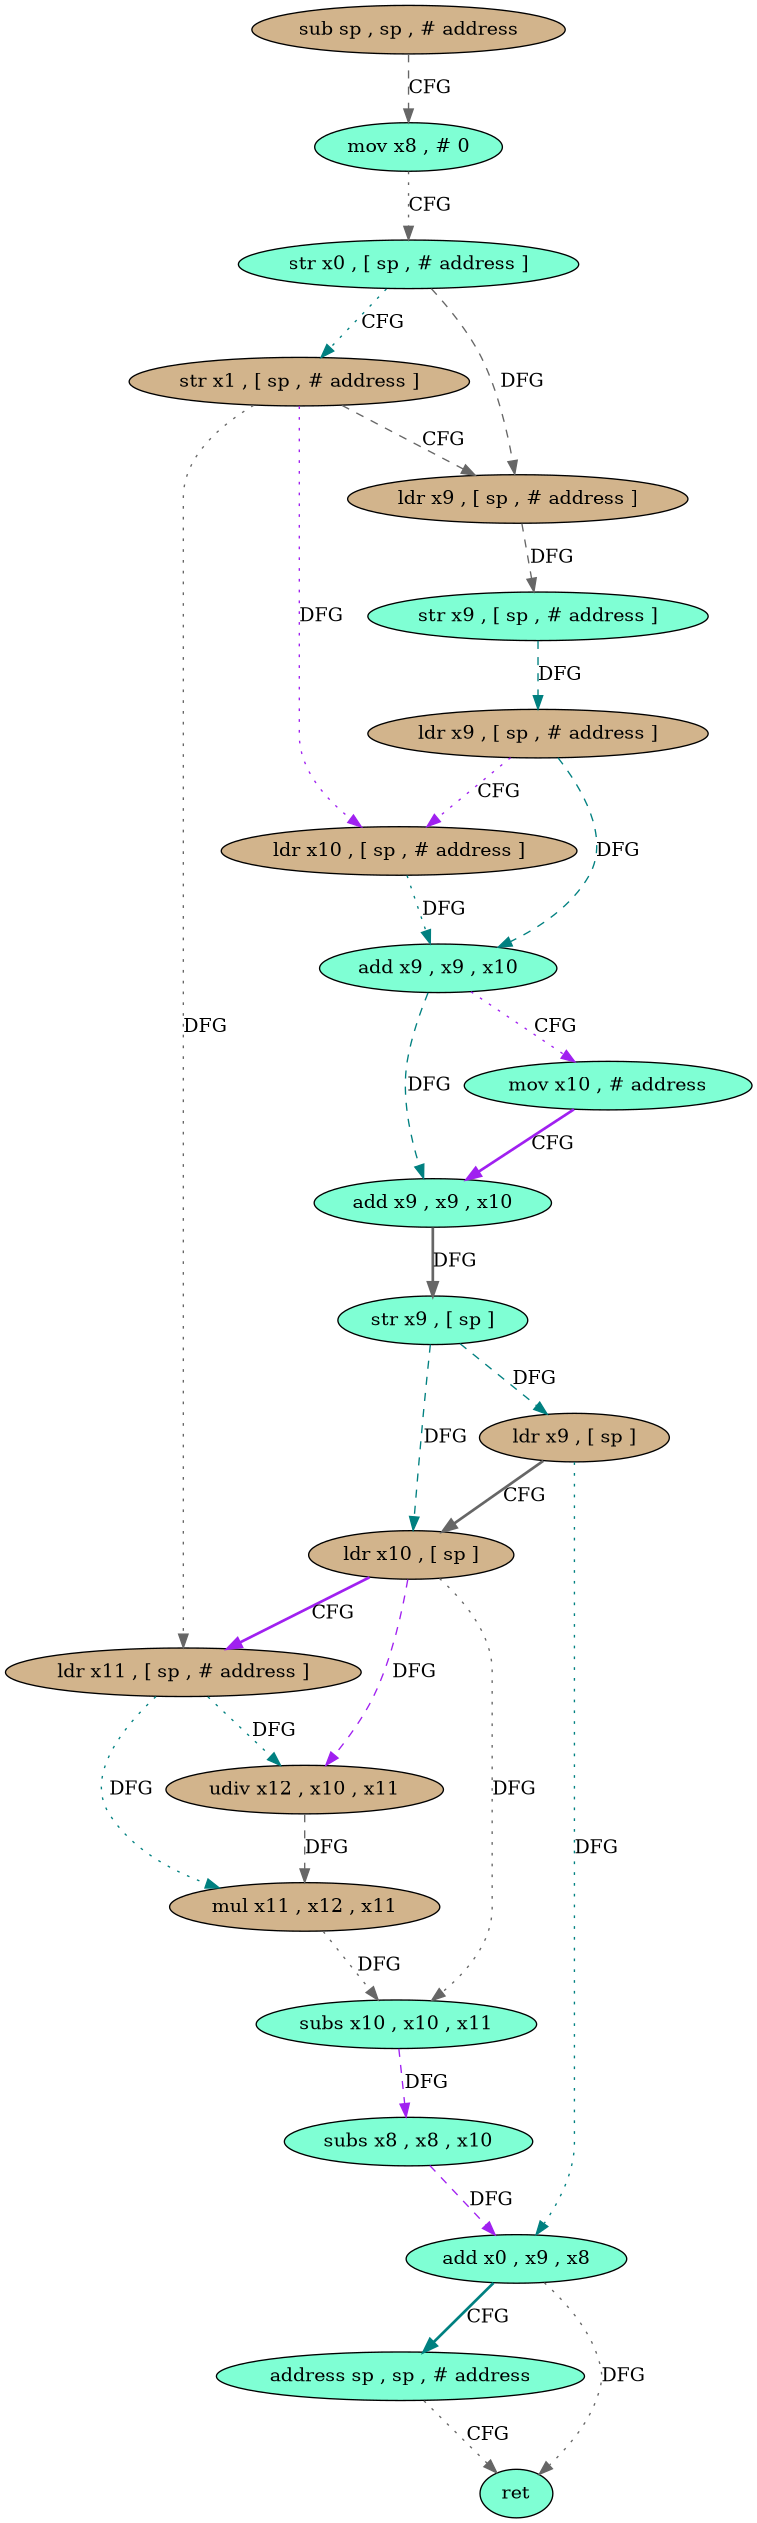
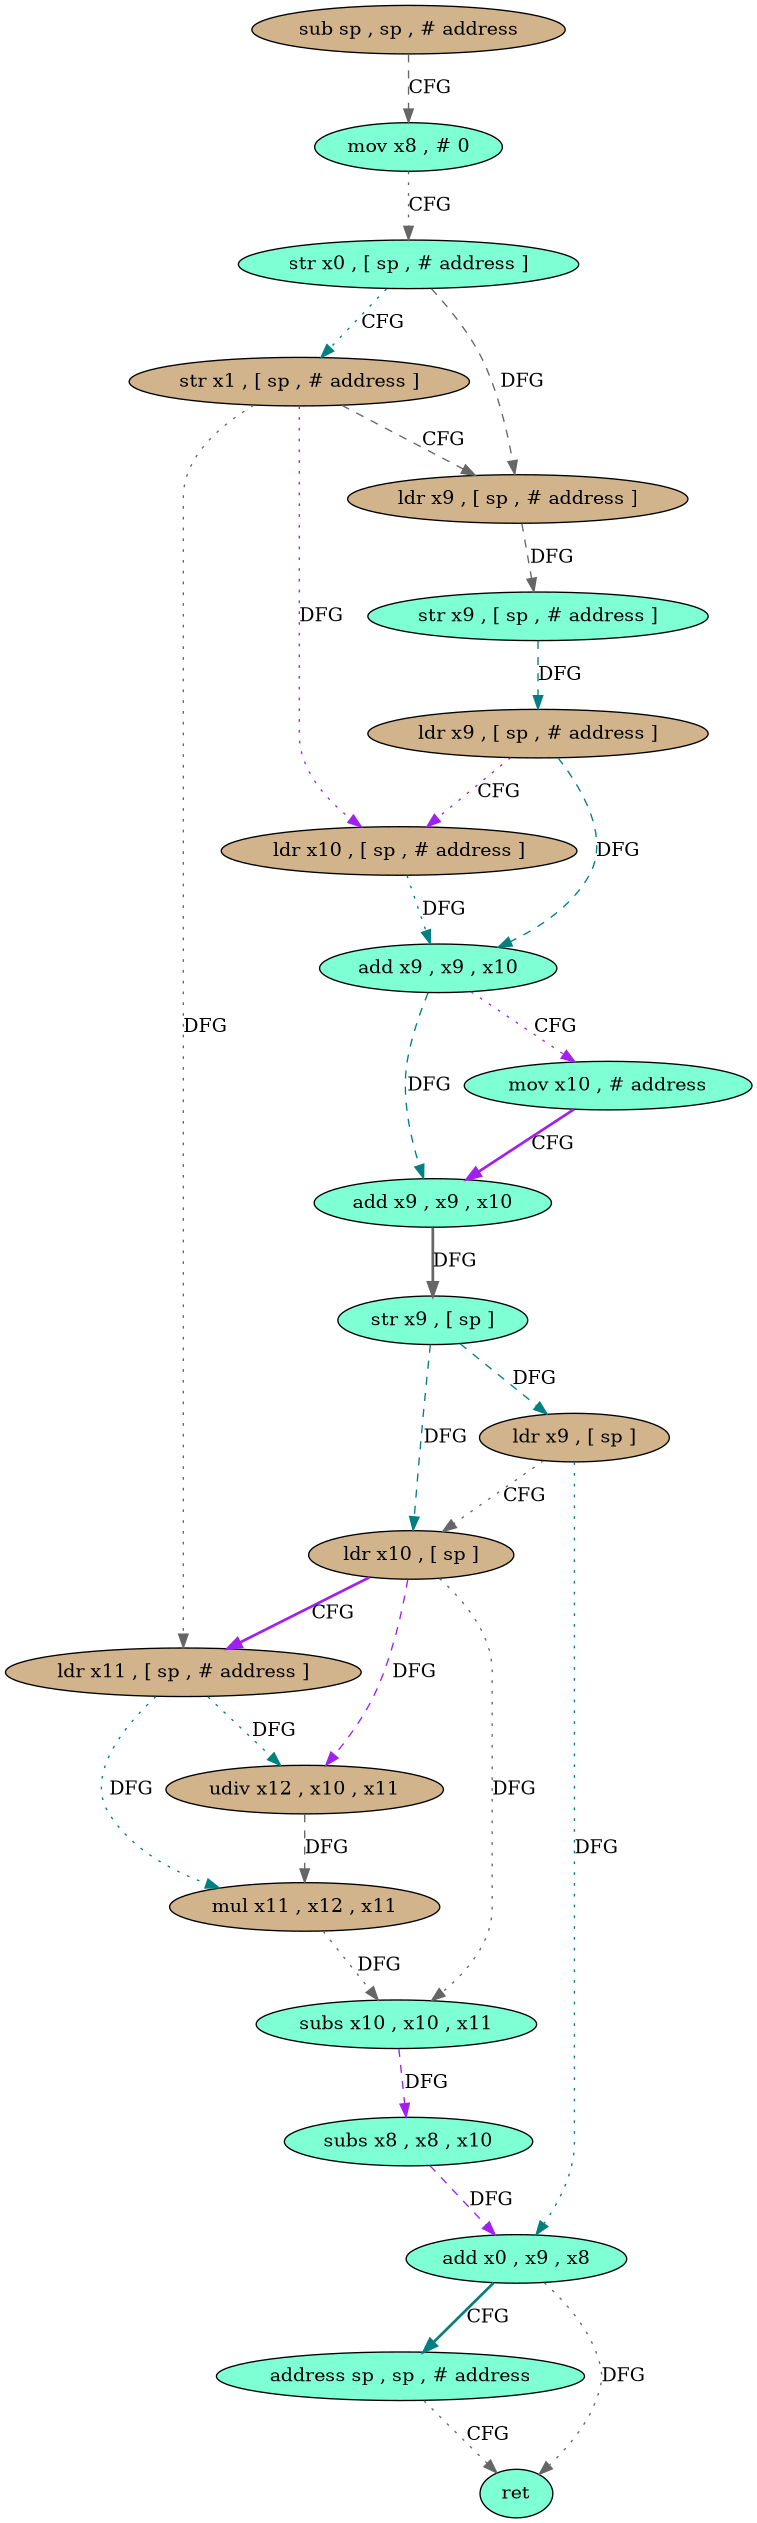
edge "ldr x9 , [ sp ]" -> "ldr x10 , [ sp ]": style bold -> dotted
